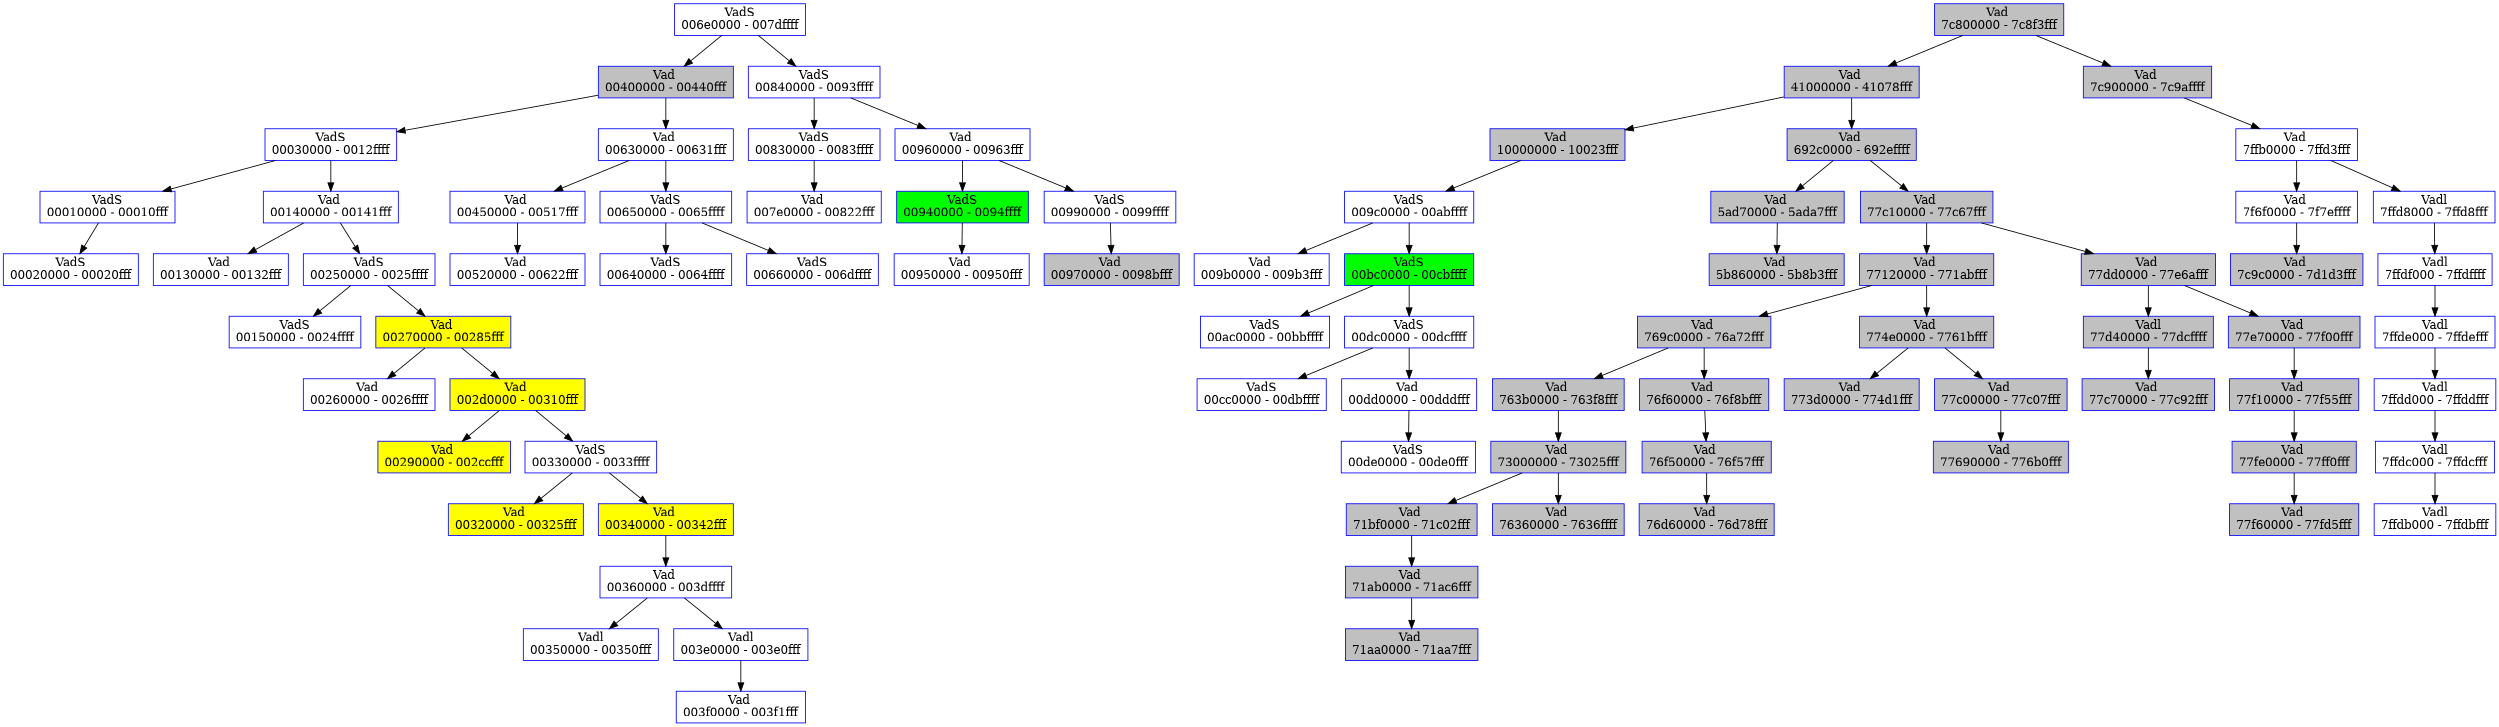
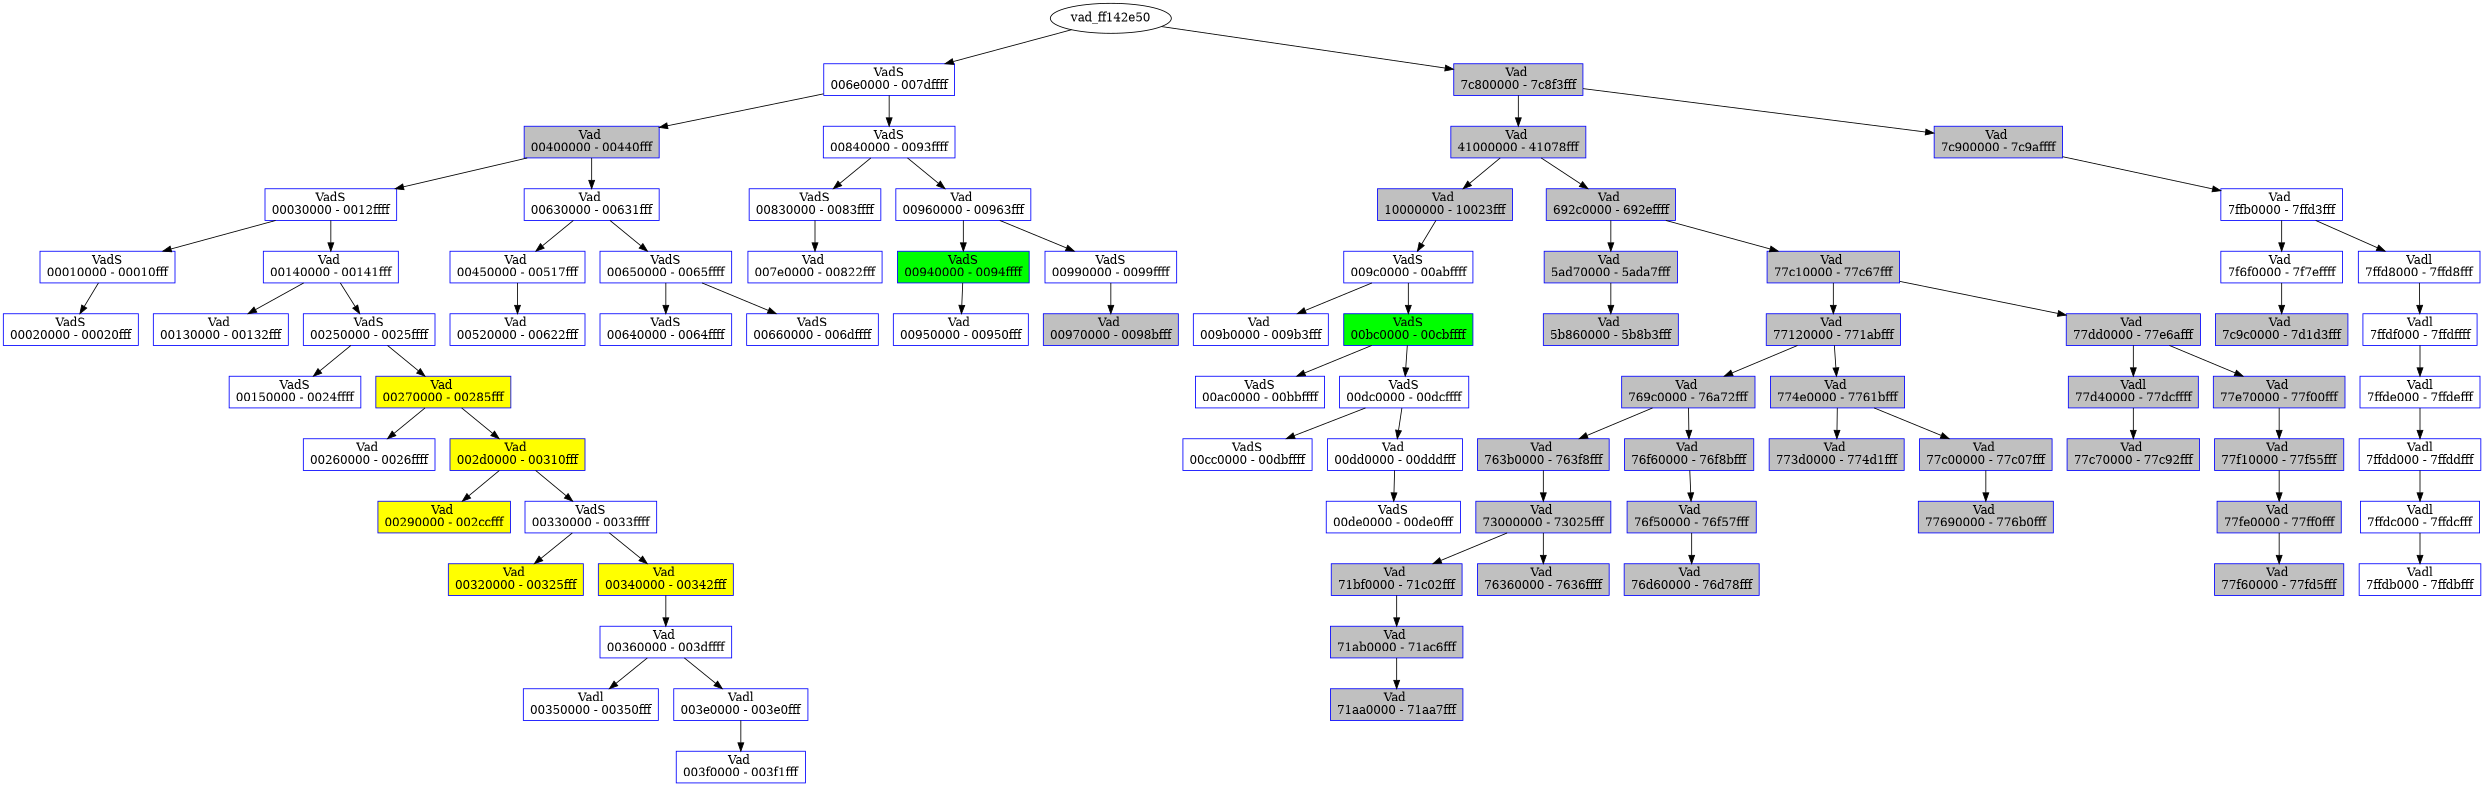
node "vad_ff142e50": added
